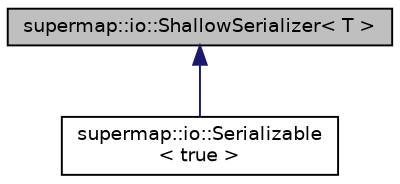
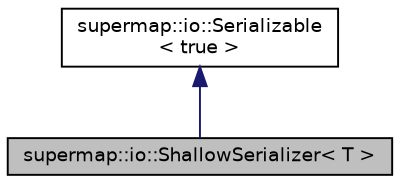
edge "supermap::io::Serializable < true >" -> "supermap::io::ShallowSerializer< T >": reversed
